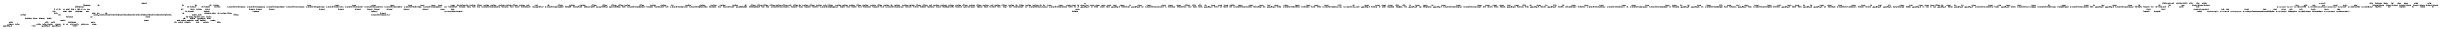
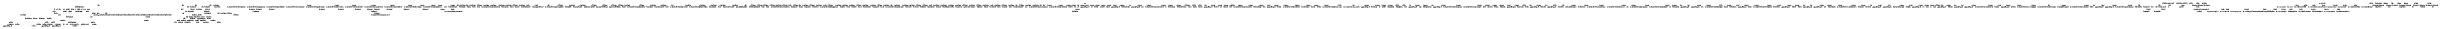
node ":DateTimeInterval": removed
node "base:RCNjAo": label "base:RCNjAo" -> "base:Commodity"
edge "http://webprotege.stanford.edu/RDwvpbGDvjUTopZ1lKVZwK4" -> "owl:topDataProperty": reversed
